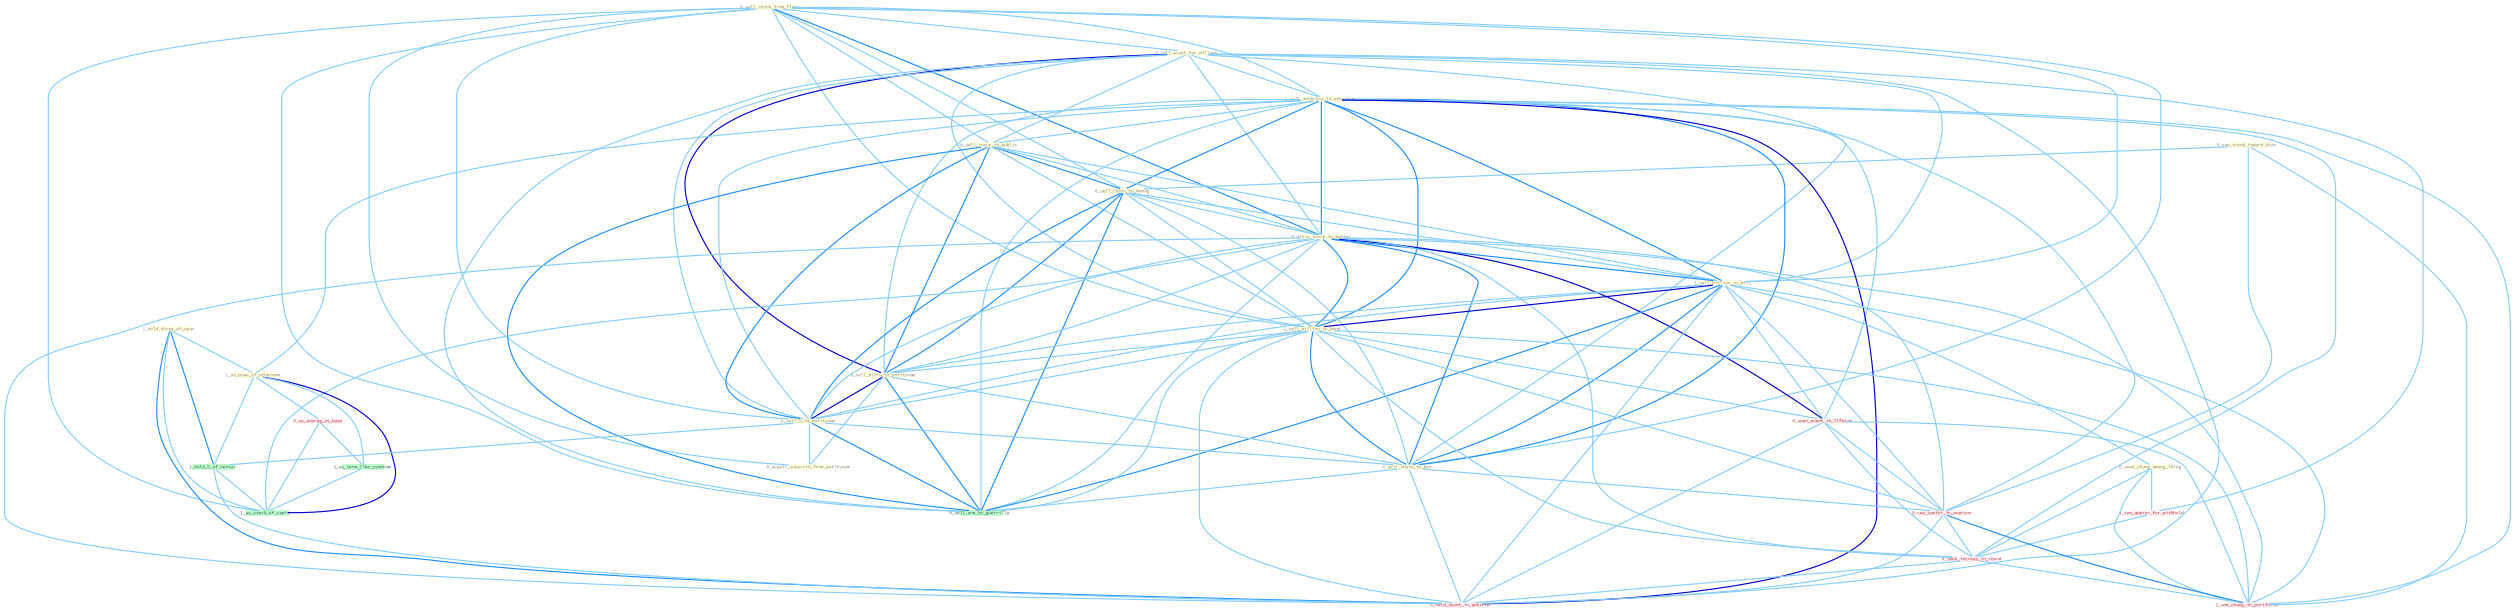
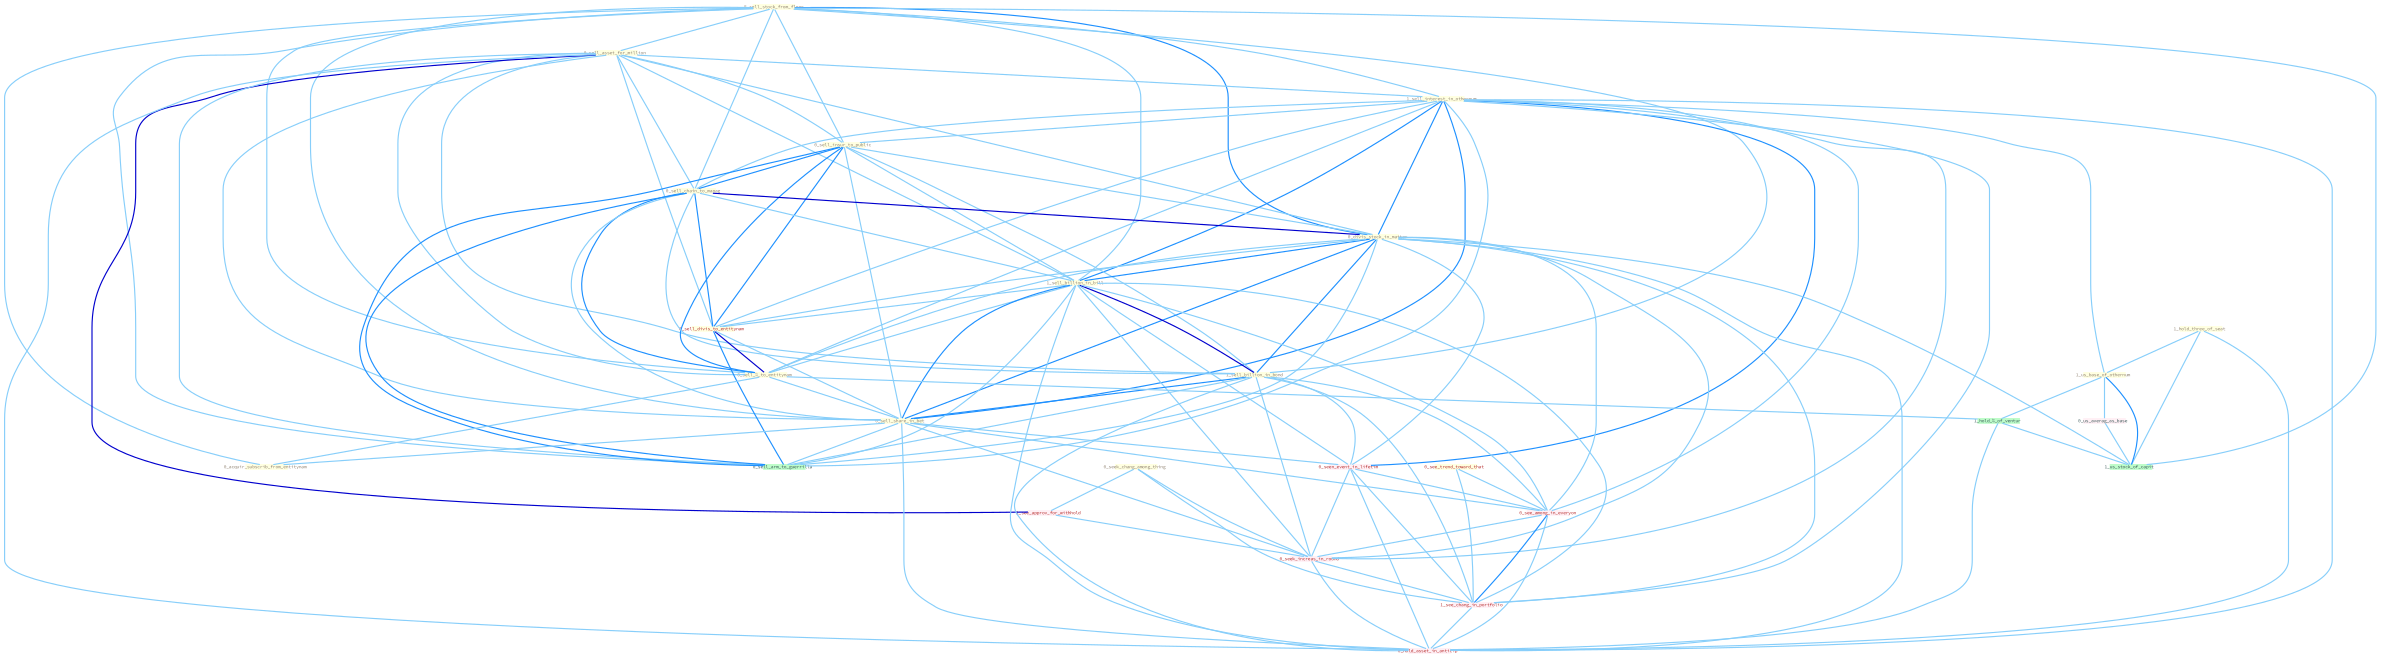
node "0_sell_stock_from_floor": label "0_sell_stock_from_floor" -> "5_sell_stock_from_floor"
edge "0_sell_asset_for_million" -- "1_see_approv_for_withhold": color #87cefa -> #0000cd
edge "0_sell_asset_for_million" -- "0_sell_divis_to_entitynam": color #0000cd -> #87cefa
edge "1_sell_interest_in_othernum" -- "0_sell_chain_to_manag": color #1e90ff -> #87cefa
node "0_see_trend_toward_that": fontcolor #8b7d6b -> #b22222
edge "1_sell_interest_in_othernum" -- "0_seen_event_in_lifetim": color #87cefa -> #1e90ff
edge "0_see_trend_toward_that" -- "0_sell_chain_to_manag": now "0_sell_asset_for_million" -- "0_sell_chain_to_manag"
edge "0_sell_chain_to_manag" -- "0_divis_stock_in_matter": color #87cefa -> #0000cd
edge "1_sell_interest_in_othernum" -- "1_sell_billion_in_bond": removed
edge "0_divis_stock_in_matter" -- "0_seen_event_in_lifetim": color #0000cd -> #87cefa
edge "0_sell_insur_to_public" -- "0_sell_share_in_bet": added
edge "1_sell_interest_in_othernum" -- "0_hold_asset_in_anticip": color #0000cd -> #87cefa
edge "1_sell_billion_in_bond" -- "0_sell_divis_to_entitynam": removed
edge "1_sell_billion_in_bill" -- "0_seek_chang_among_thing": now "1_sell_billion_in_bill" -- "0_seek_increas_in_round"
node "0_sell_divis_to_entitynam": fontcolor #8b7d6b -> #b22222
edge "1_sell_billion_in_bond" -- "0_sell_%_to_entitynam": removed
edge "1_hold_three_of_seat" -- "1_hold_%_of_ventur": removed
edge "0_sell_divis_to_entitynam" -- "0_acquir_subscrib_from_entitynam": now "0_sell_share_in_bet" -- "0_acquir_subscrib_from_entitynam"
edge "1_sell_billion_in_bill" -- "0_sell_arm_to_guerrilla": color #1e90ff -> #87cefa
node "0_us_averag_as_base": fontcolor #b22222 -> #2f4f4f
edge "1_us_base_of_othernum" -- "1_us_stock_of_capit": color #0000cd -> #1e90ff
edge "0_sell_share_in_bet" -- "0_seen_event_in_lifetim": added
node "1_us_term_like_syndrom": removed
edge "0_sell_%_to_entitynam" -- "0_sell_arm_to_guerrilla": removed
edge "0_sell_share_in_bet" -- "0_seek_increas_in_round": added
node "0_see_vaniti_in_everyon": label "0_see_vaniti_in_everyon" -> "0_see_among_in_everyon"
edge "1_hold_three_of_seat" -- "0_hold_asset_in_anticip": color #1e90ff -> #87cefa
edge "1_see_chang_in_portfolio" -- "0_hold_asset_in_anticip": added
